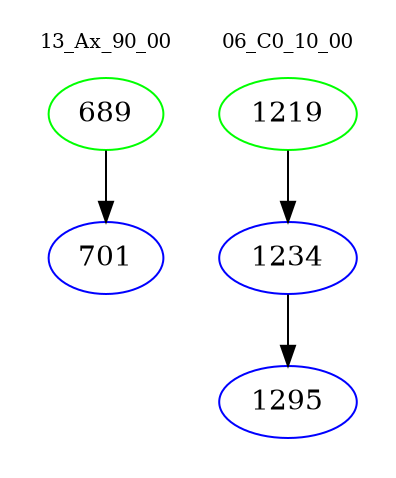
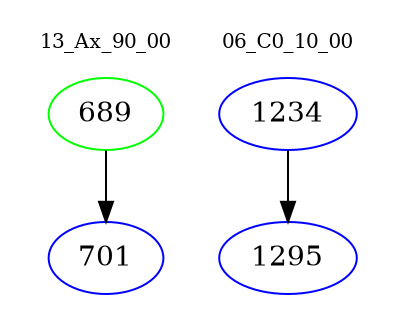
node "1219": removed
